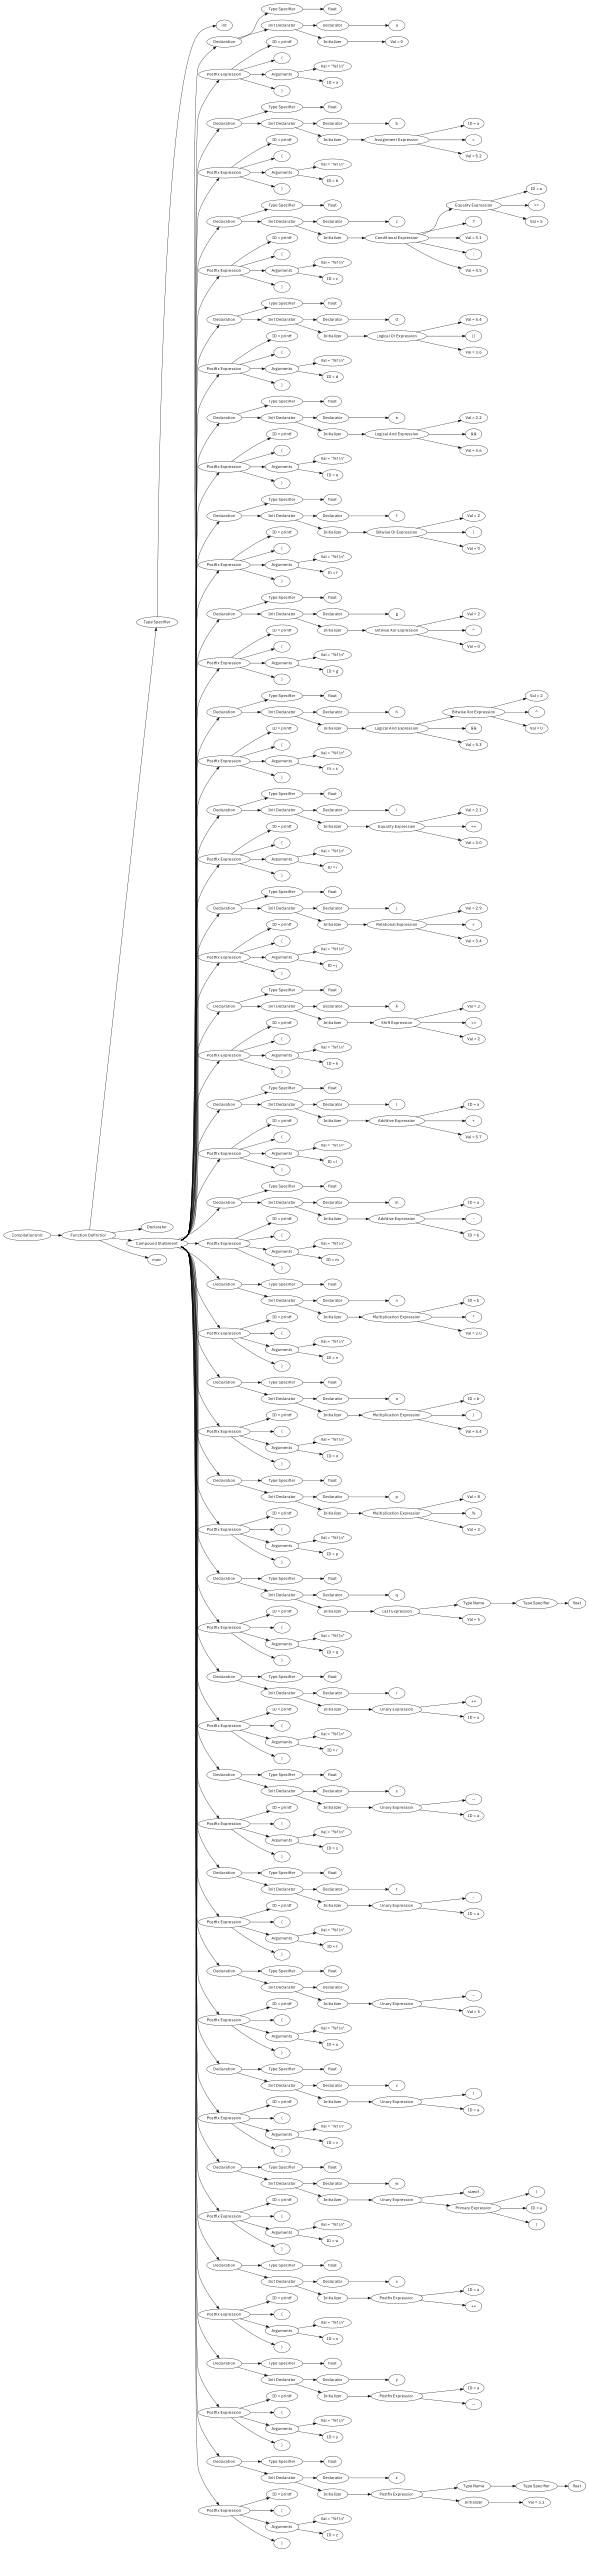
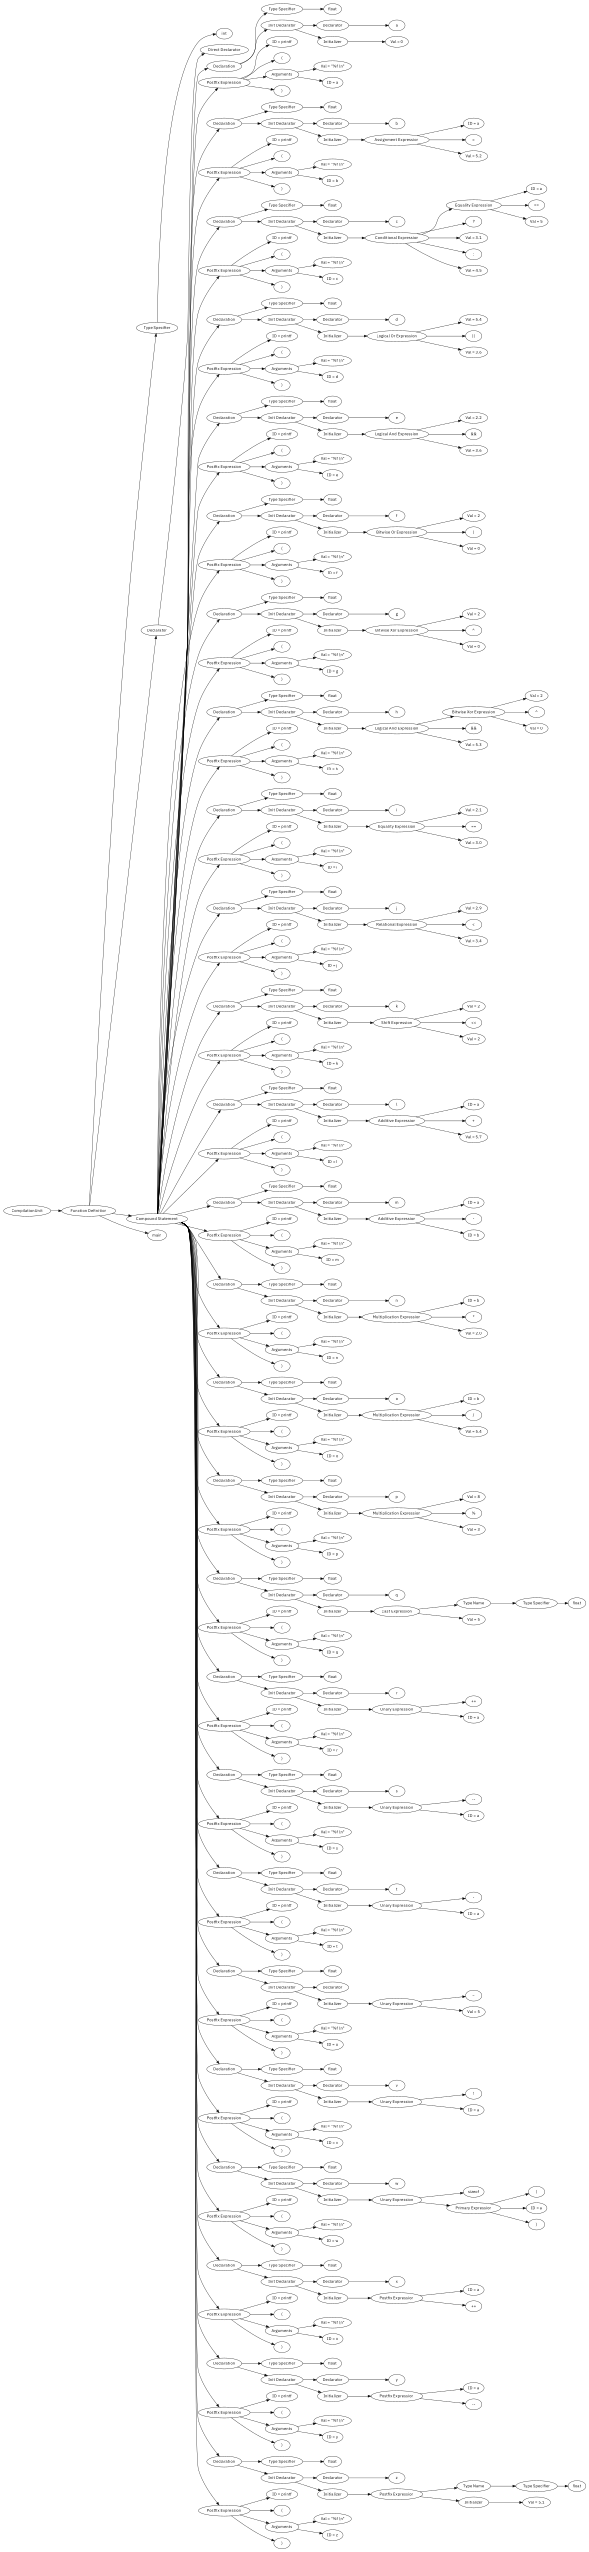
node "Direct Declarator": added
